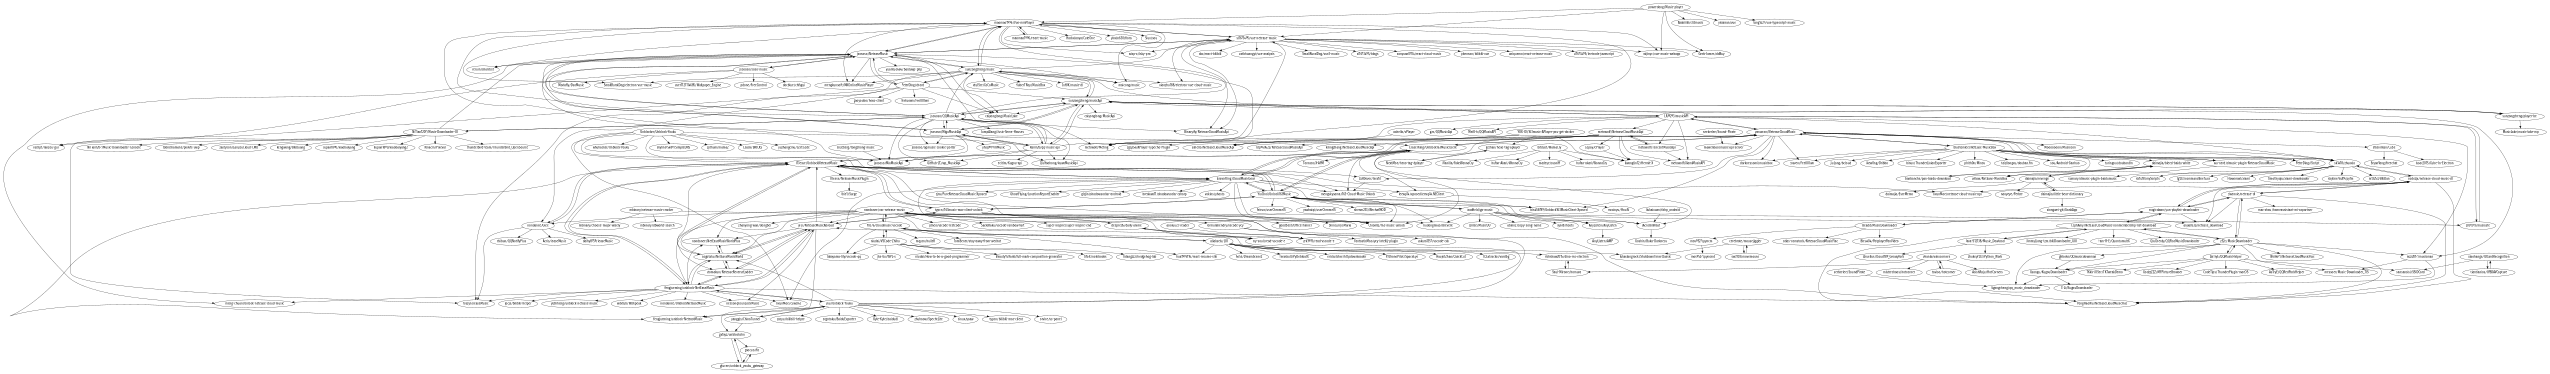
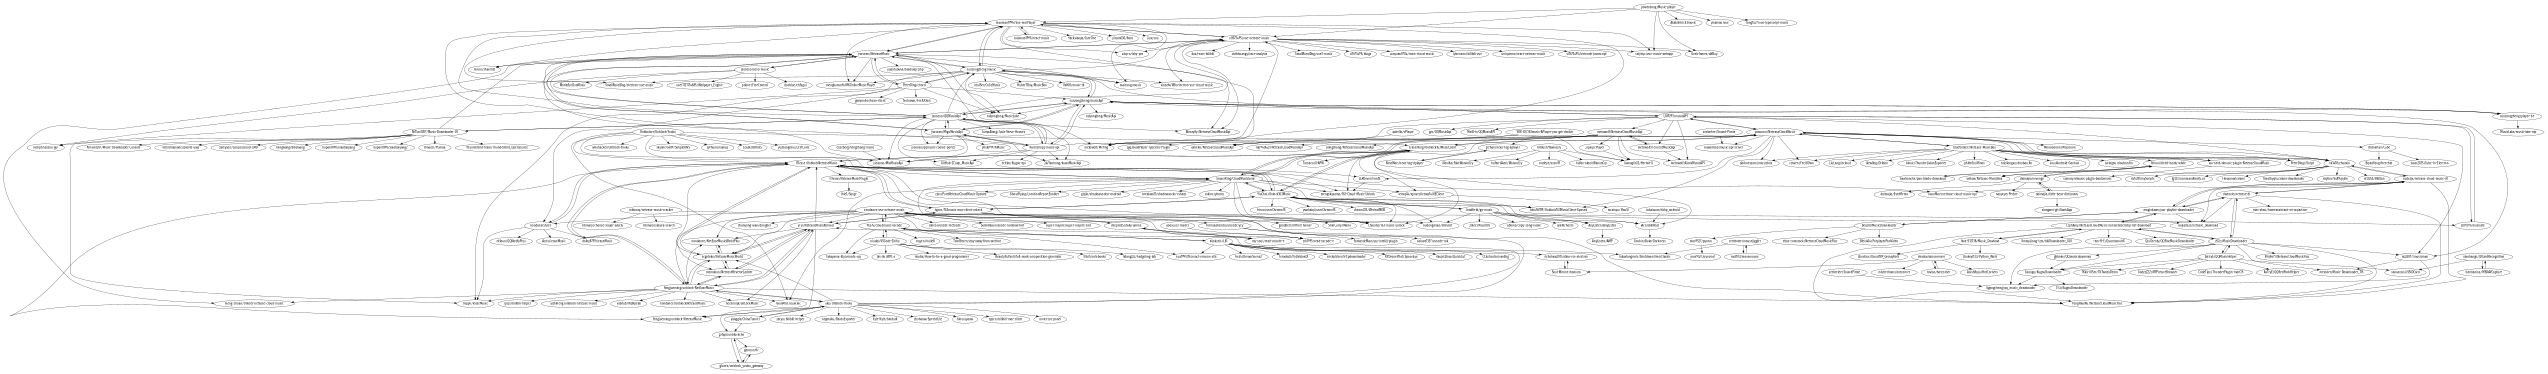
node "daimajia/bleed-baidu-white": label "daimajia/bleed-baidu-white" -> "feiruo/bleed-baidu-white"
node "mbinary/dbworld-search": label "mbinary/dbworld-search" -> "mbinary/sakura-search"
